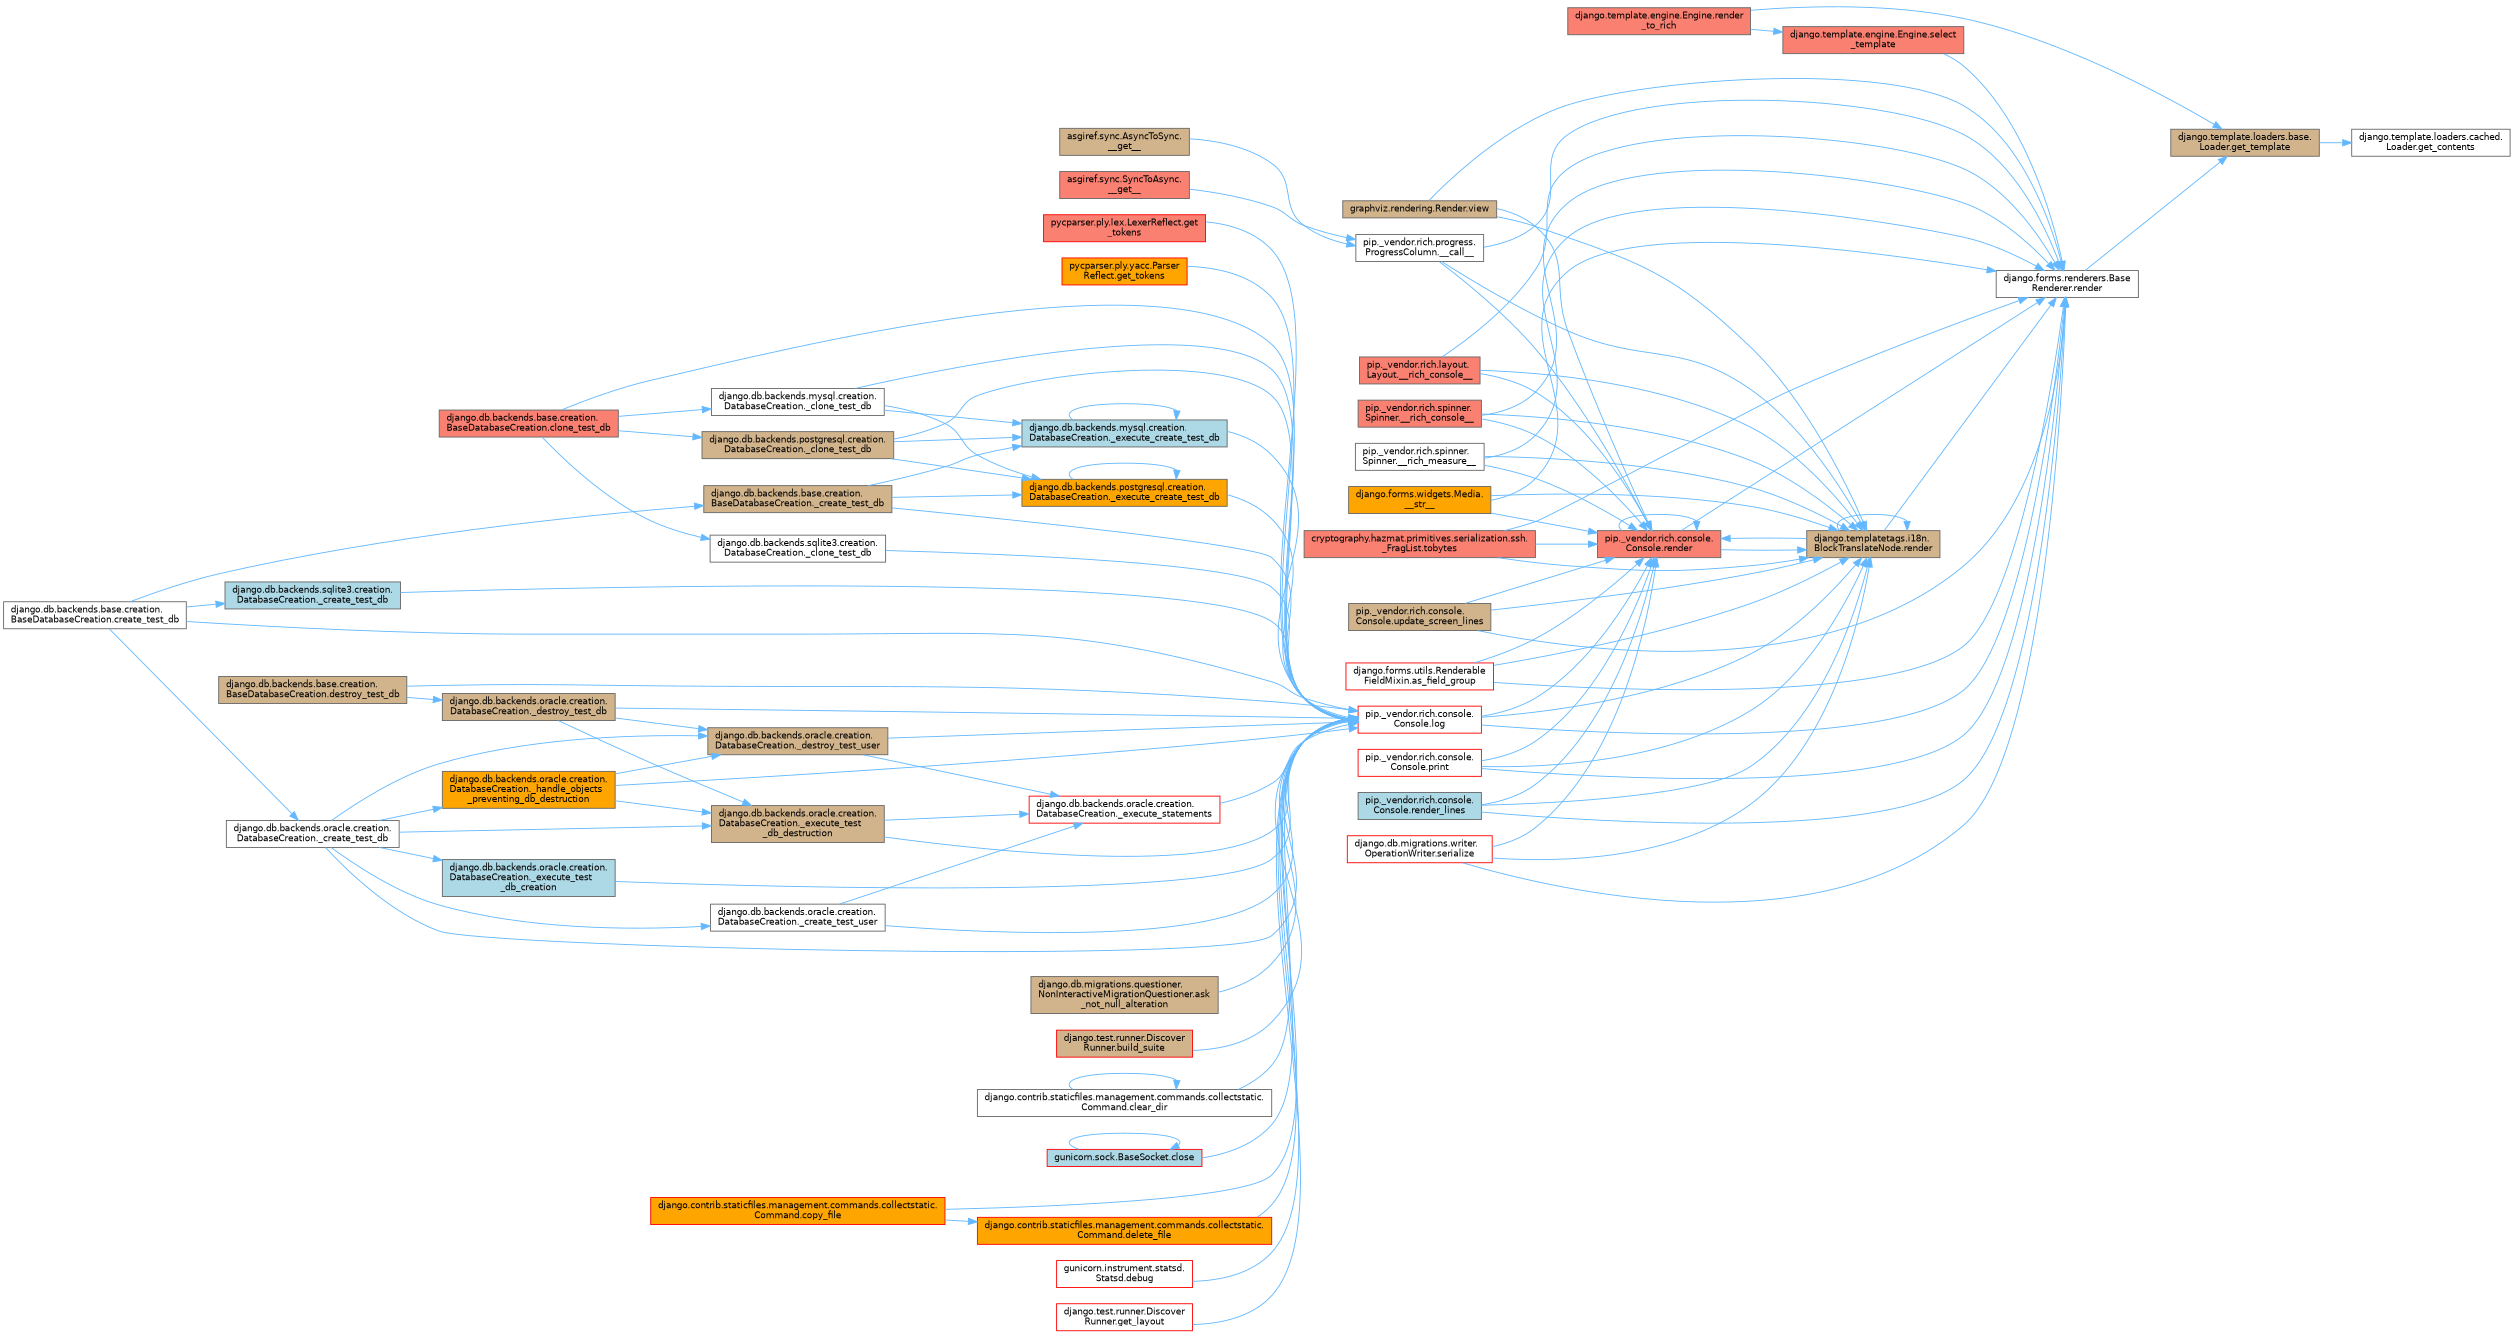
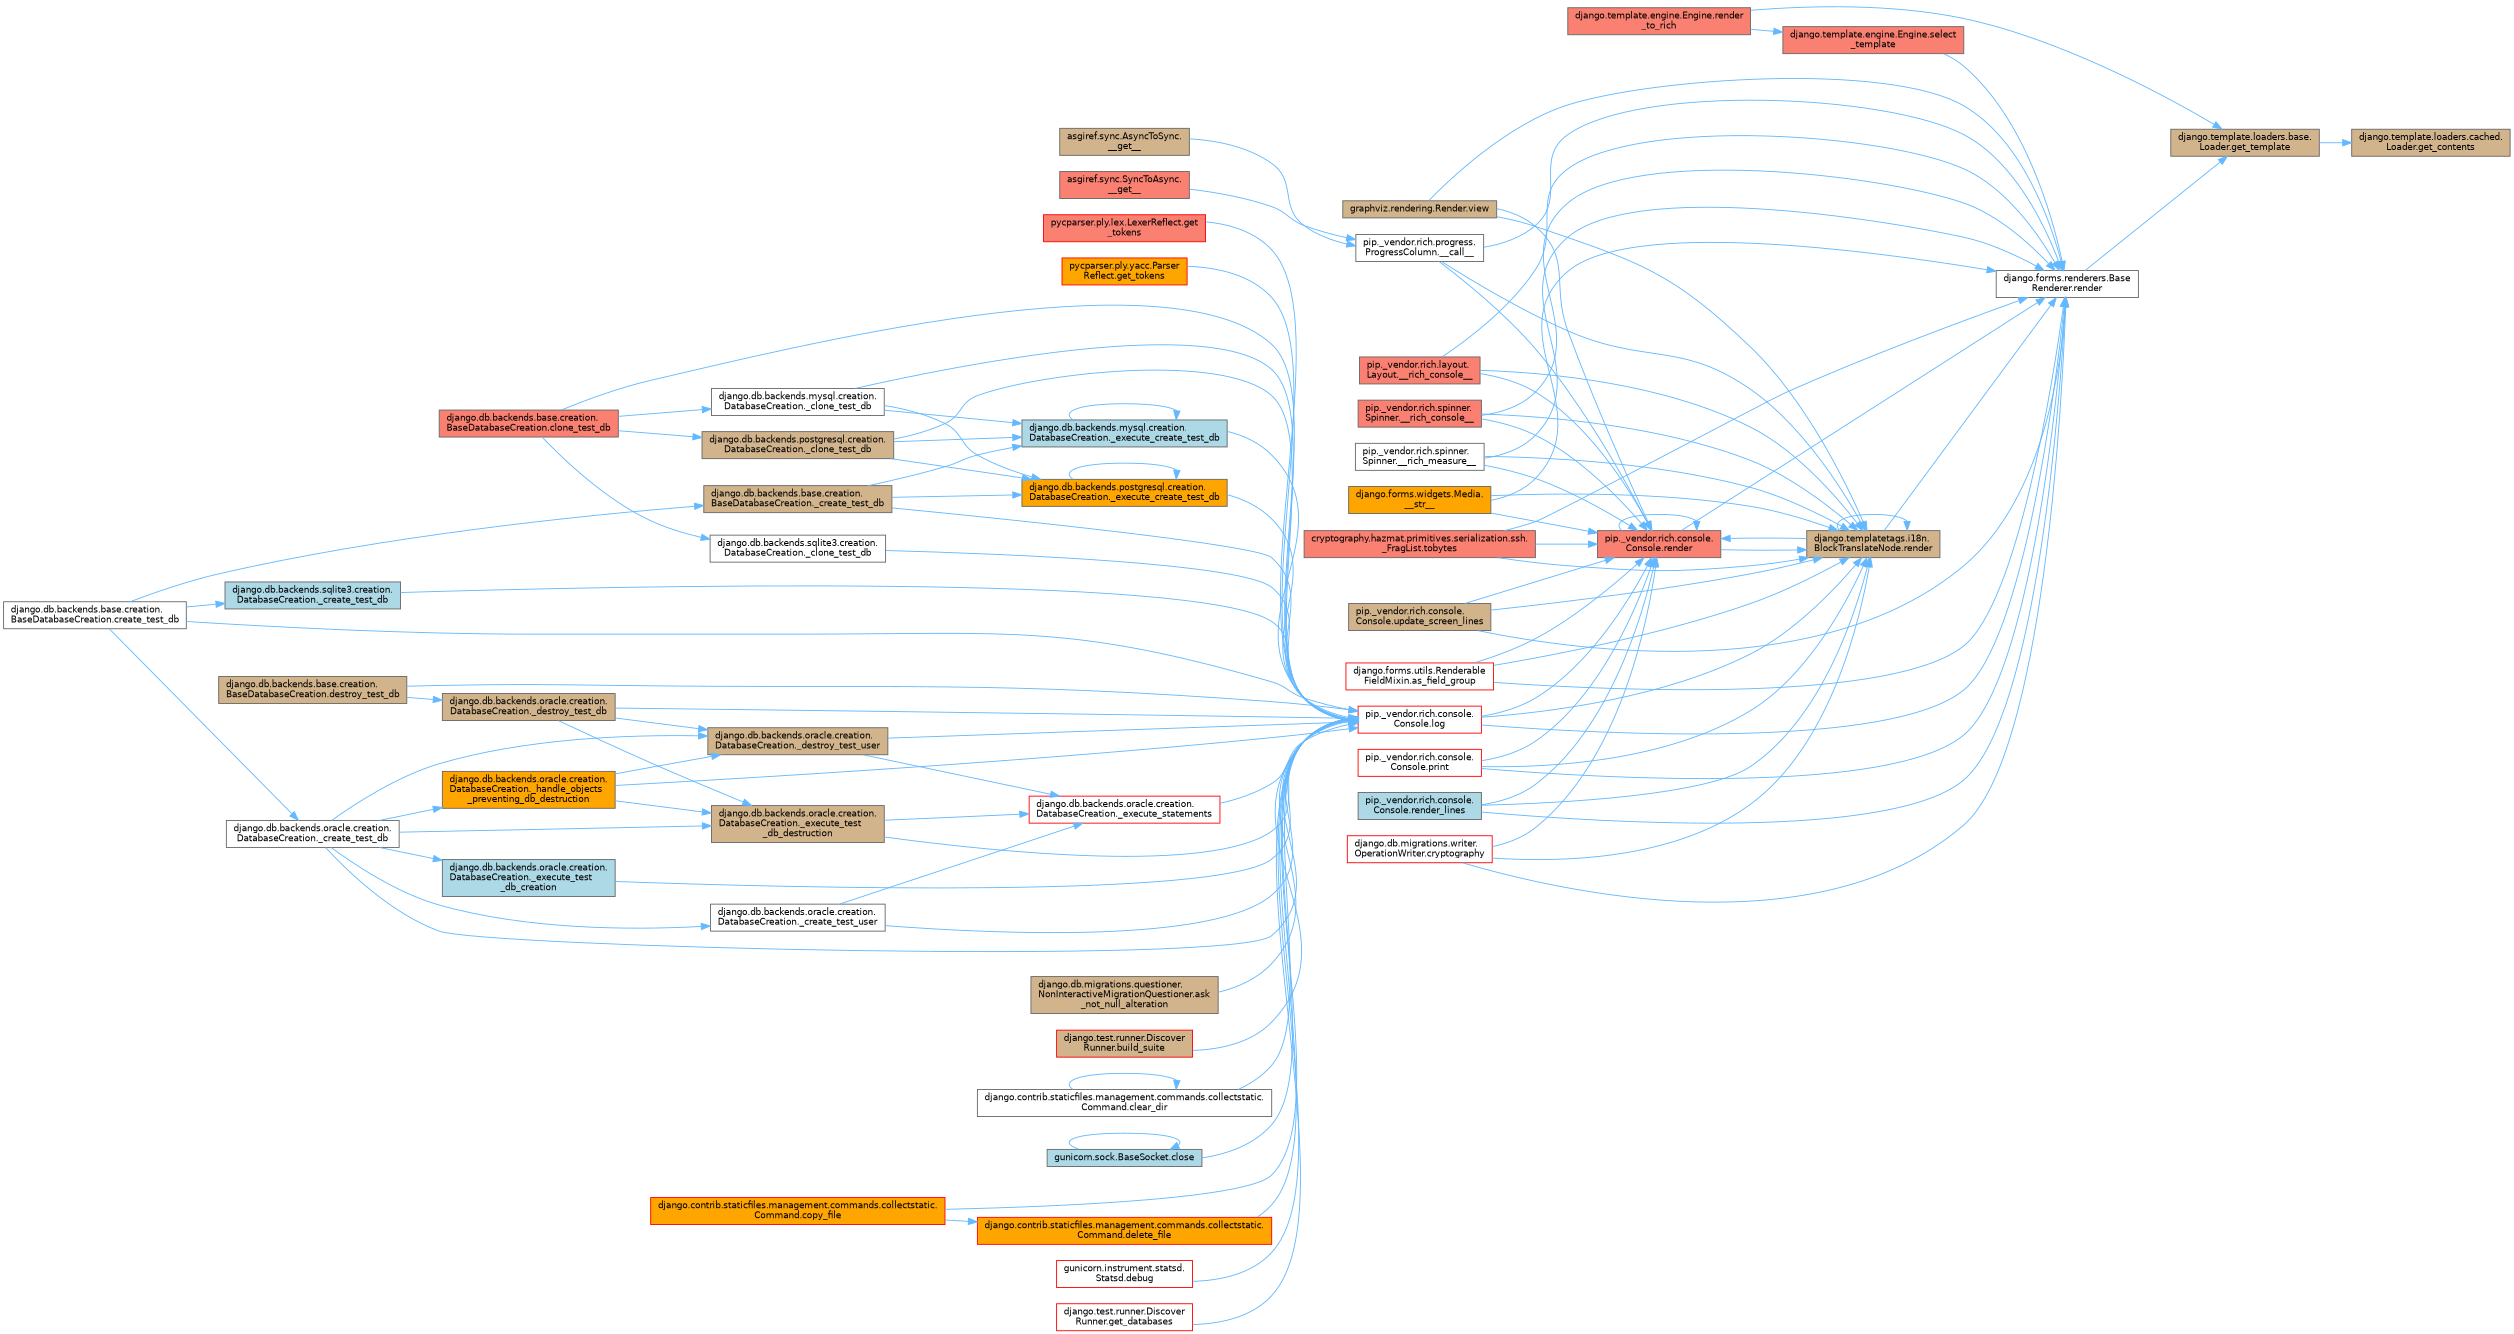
node "django.template.loaders.cached. Loader.get_contents": fillcolor white -> tan
node "django.db.migrations.writer. OperationWriter.serialize": label "django.db.migrations.writer. OperationWriter.serialize" -> "django.db.migrations.writer. OperationWriter.cryptography"
node "gunicorn.sock.BaseSocket.close": color red -> grey40
node "django.test.runner.Discover Runner.get_layout": label "django.test.runner.Discover Runner.get_layout" -> "django.test.runner.Discover Runner.get_databases"
